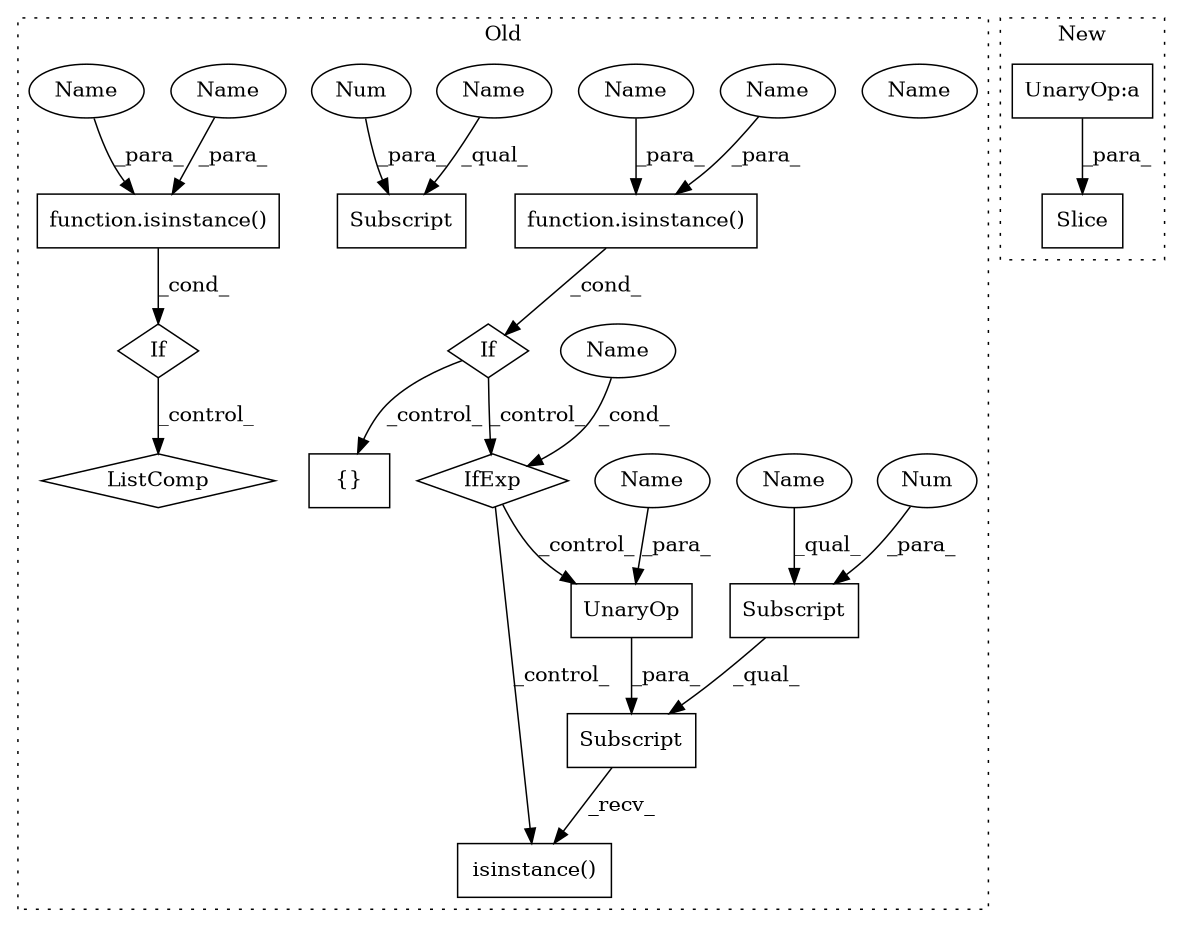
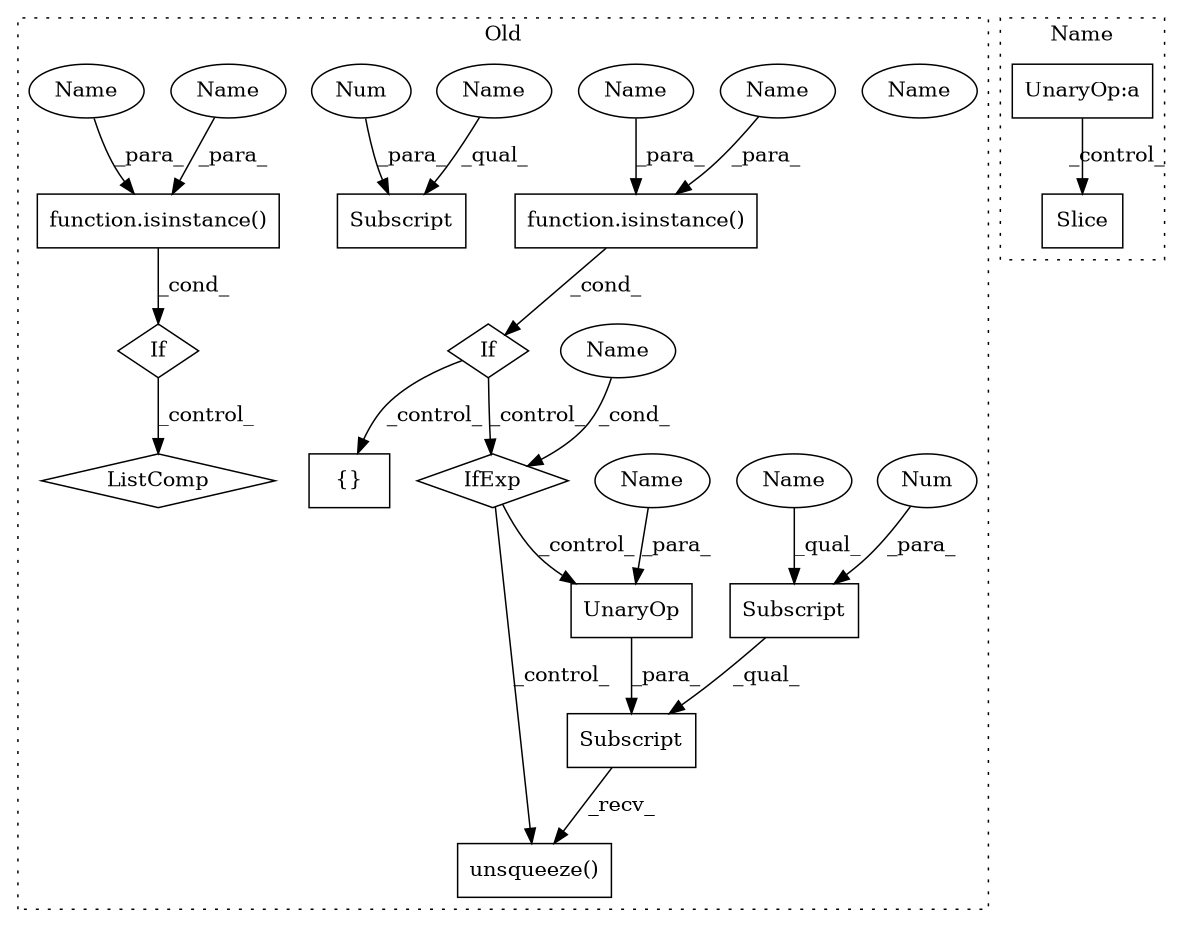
cluster "New": label "New" -> "Name"
edge "UnaryOp:a" -> "Slice": label "_para_" -> "_control_"
node "isinstance()": label "isinstance()" -> "unsqueeze()"
